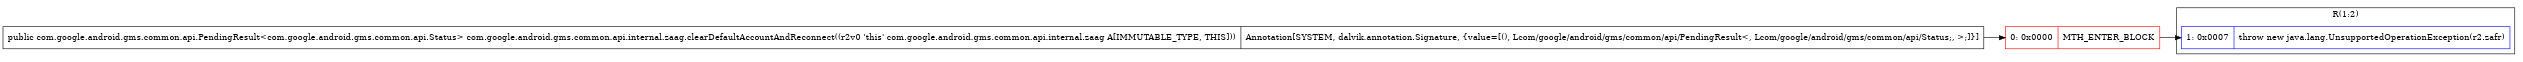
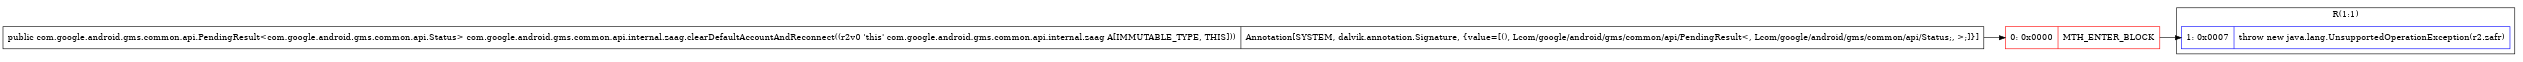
cluster "R(1:2)": label "R(1:2)" -> "R(1:1)"
